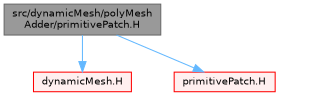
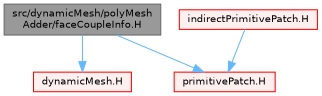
node "src/dynamicMesh/polyMesh Adder/primitivePatch.H": label "src/dynamicMesh/polyMesh Adder/primitivePatch.H" -> "src/dynamicMesh/polyMesh Adder/faceCoupleInfo.H"
node "indirectPrimitivePatch.H": added
